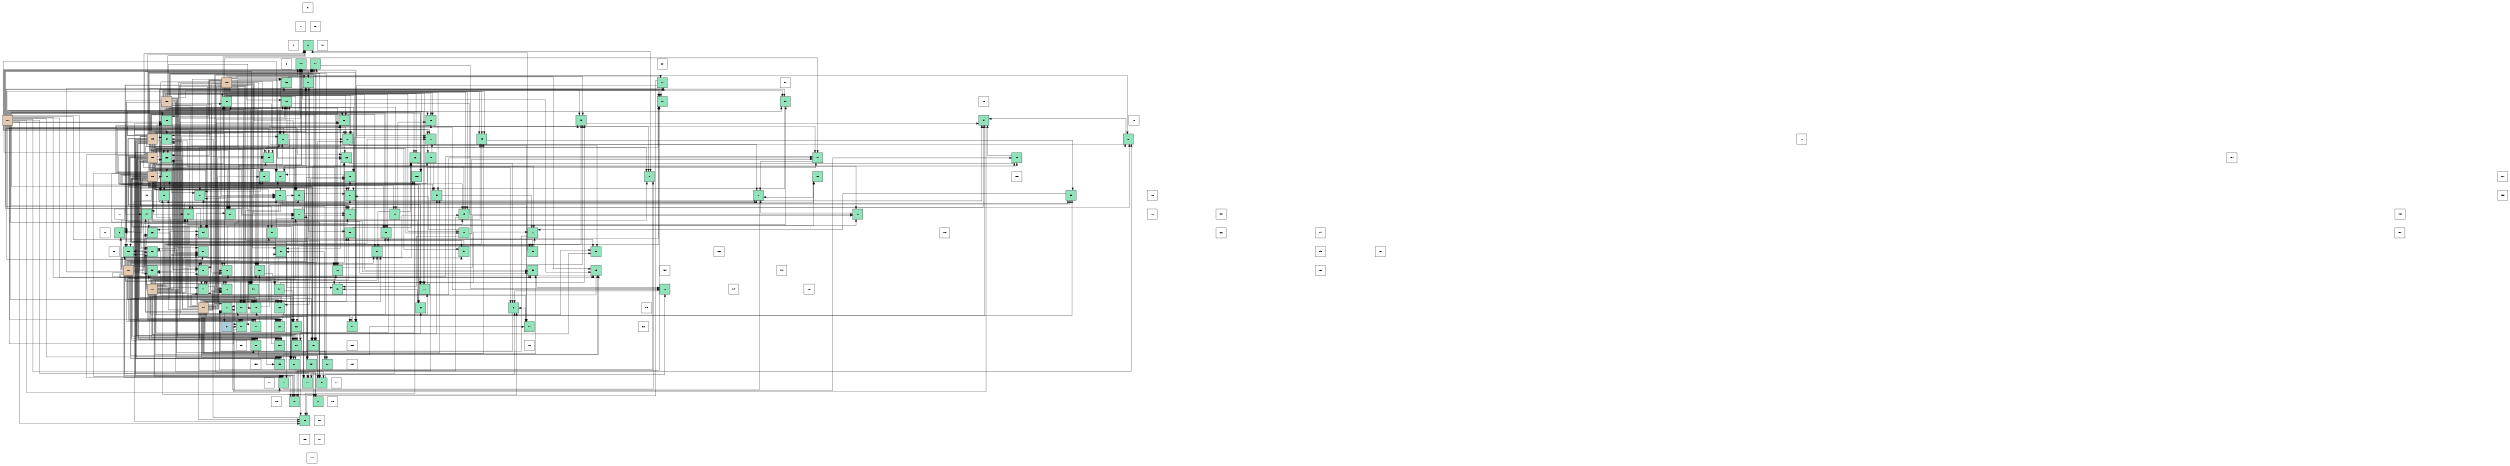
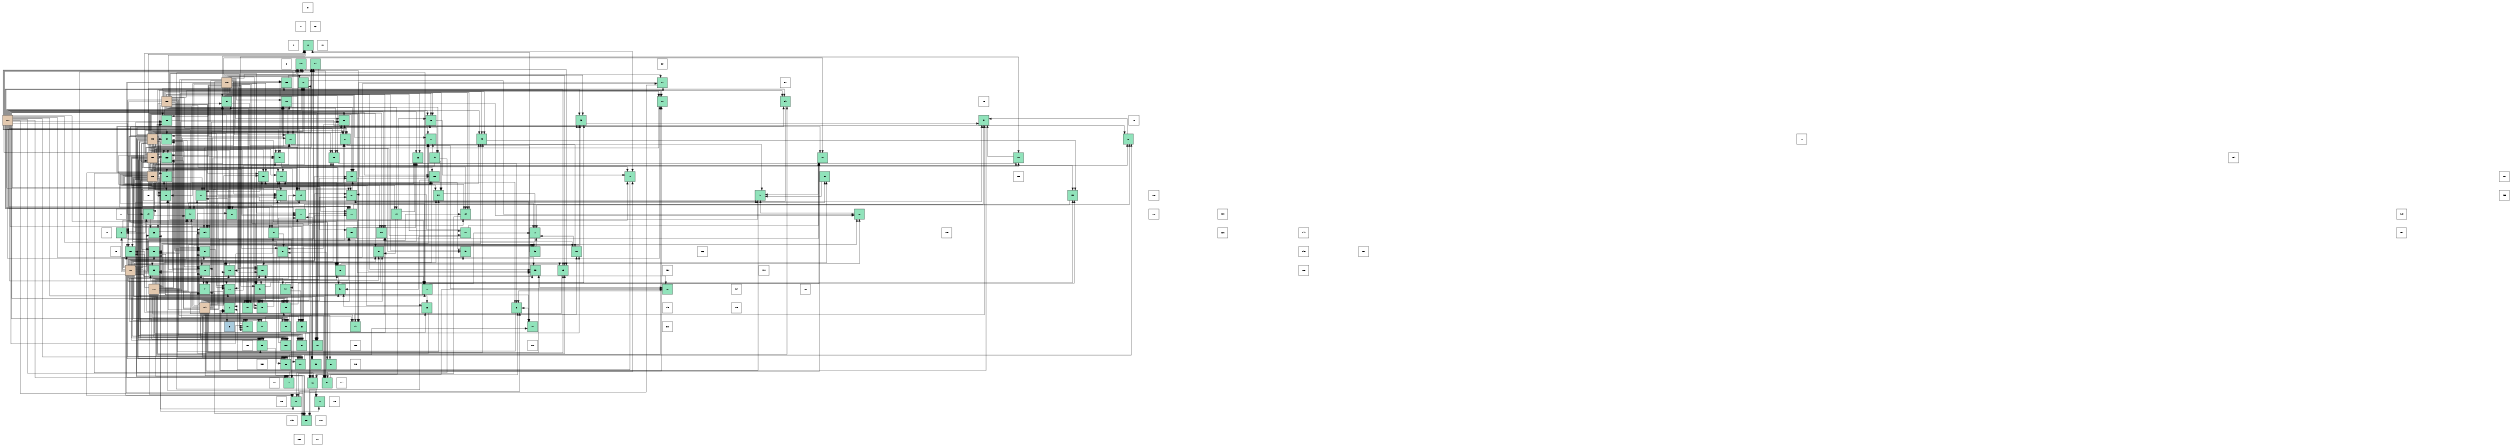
edge "29" -> "6": added
edge "108" -> "88": reversed
node "160": added
node "142": added
node "168": removed
